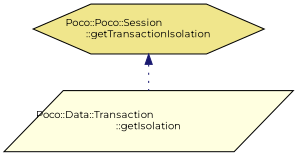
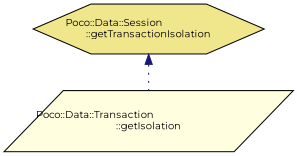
node "Poco::Poco::Session ::getTransactionIsolation": label "Poco::Poco::Session ::getTransactionIsolation" -> "Poco::Data::Session ::getTransactionIsolation"
